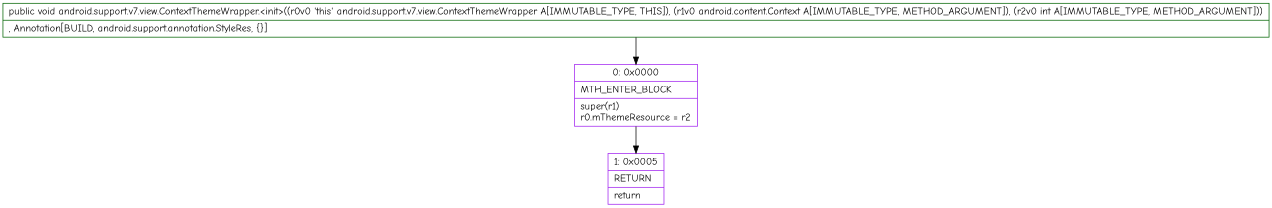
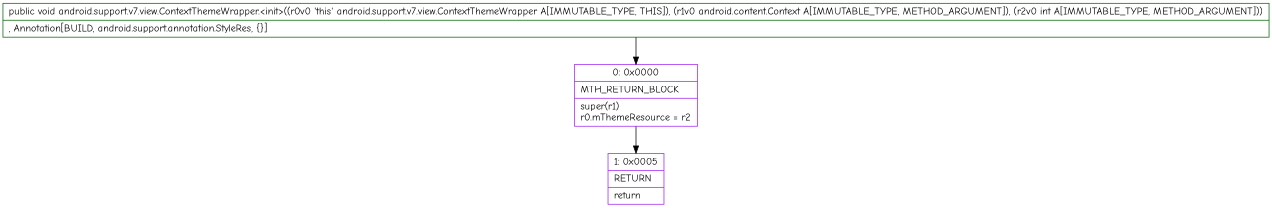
node "0: 0x0000": text "MTH_ENTER_BLOCK" -> "MTH_RETURN_BLOCK"
